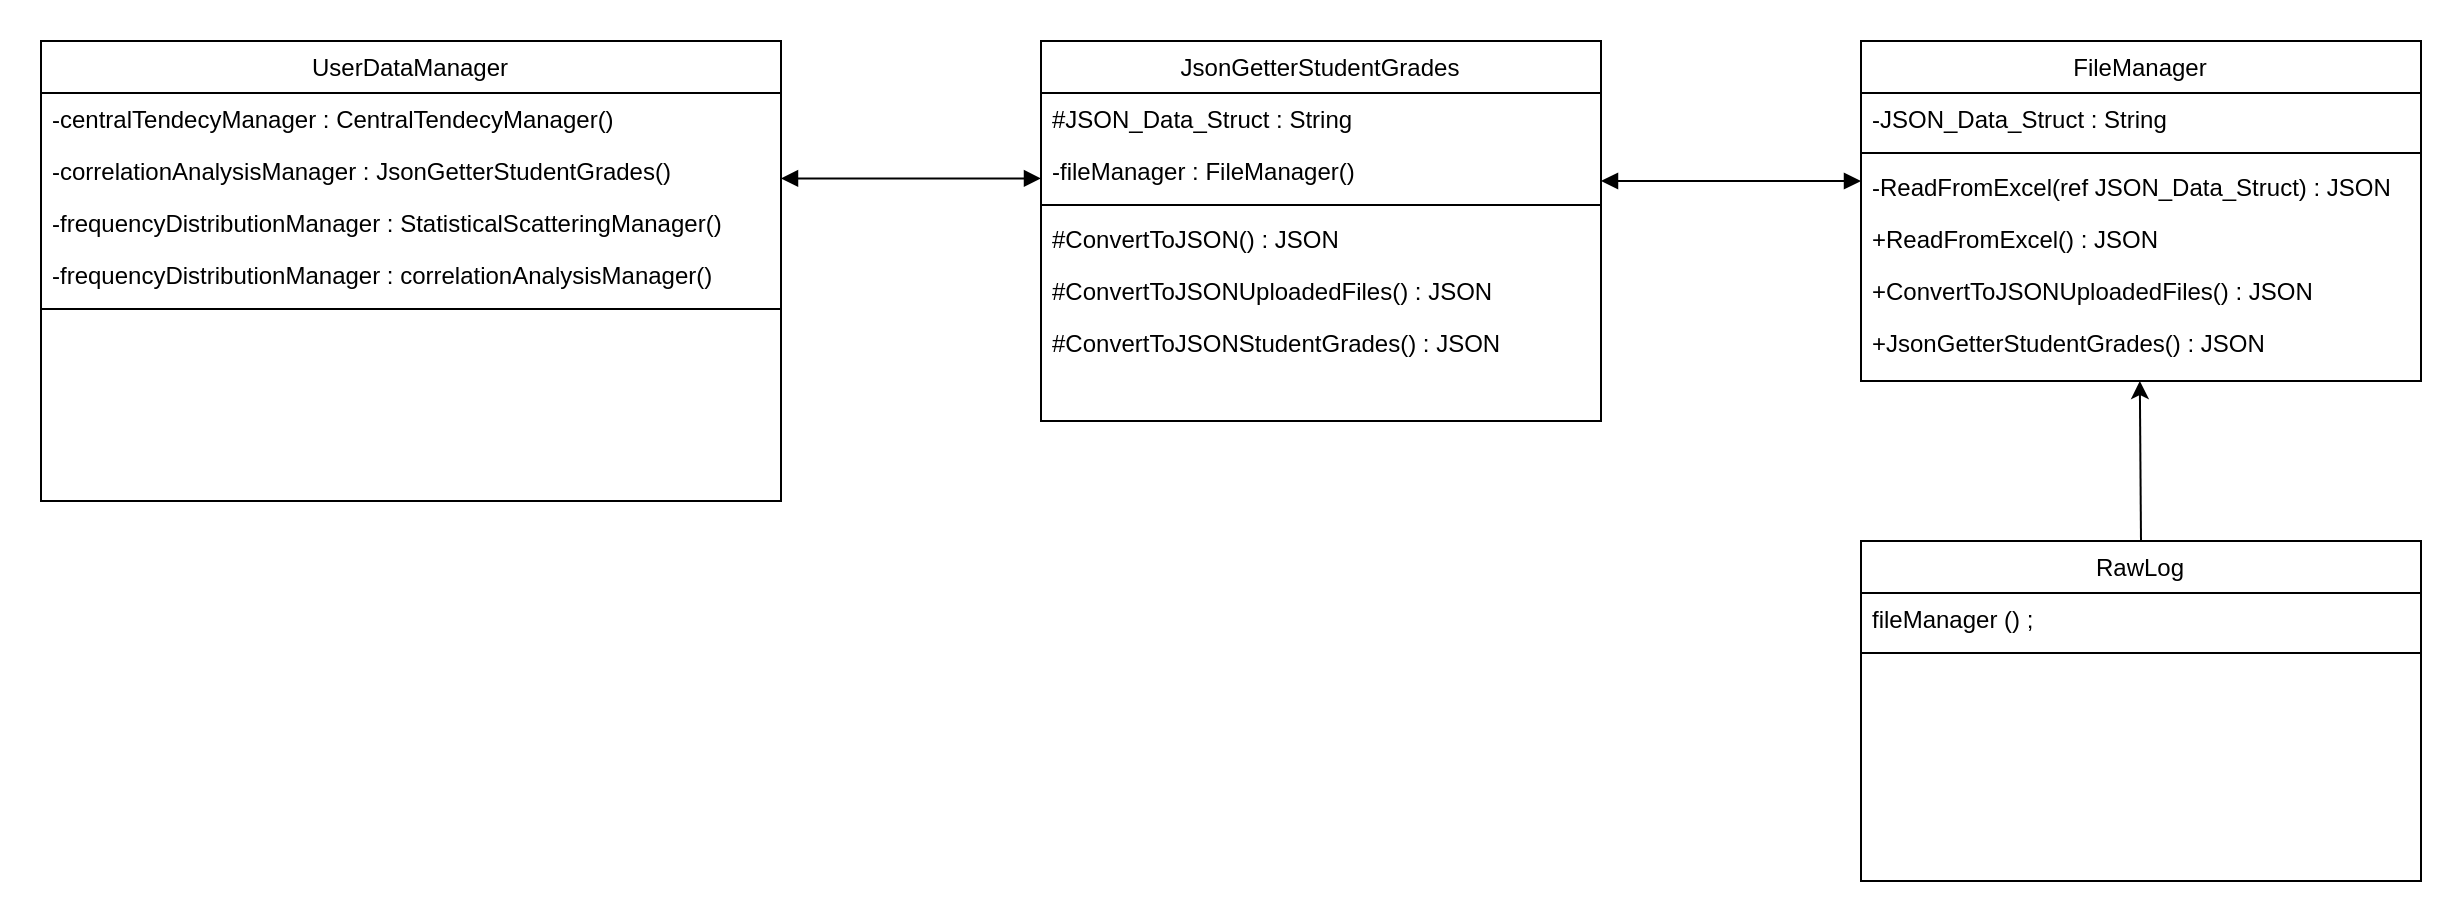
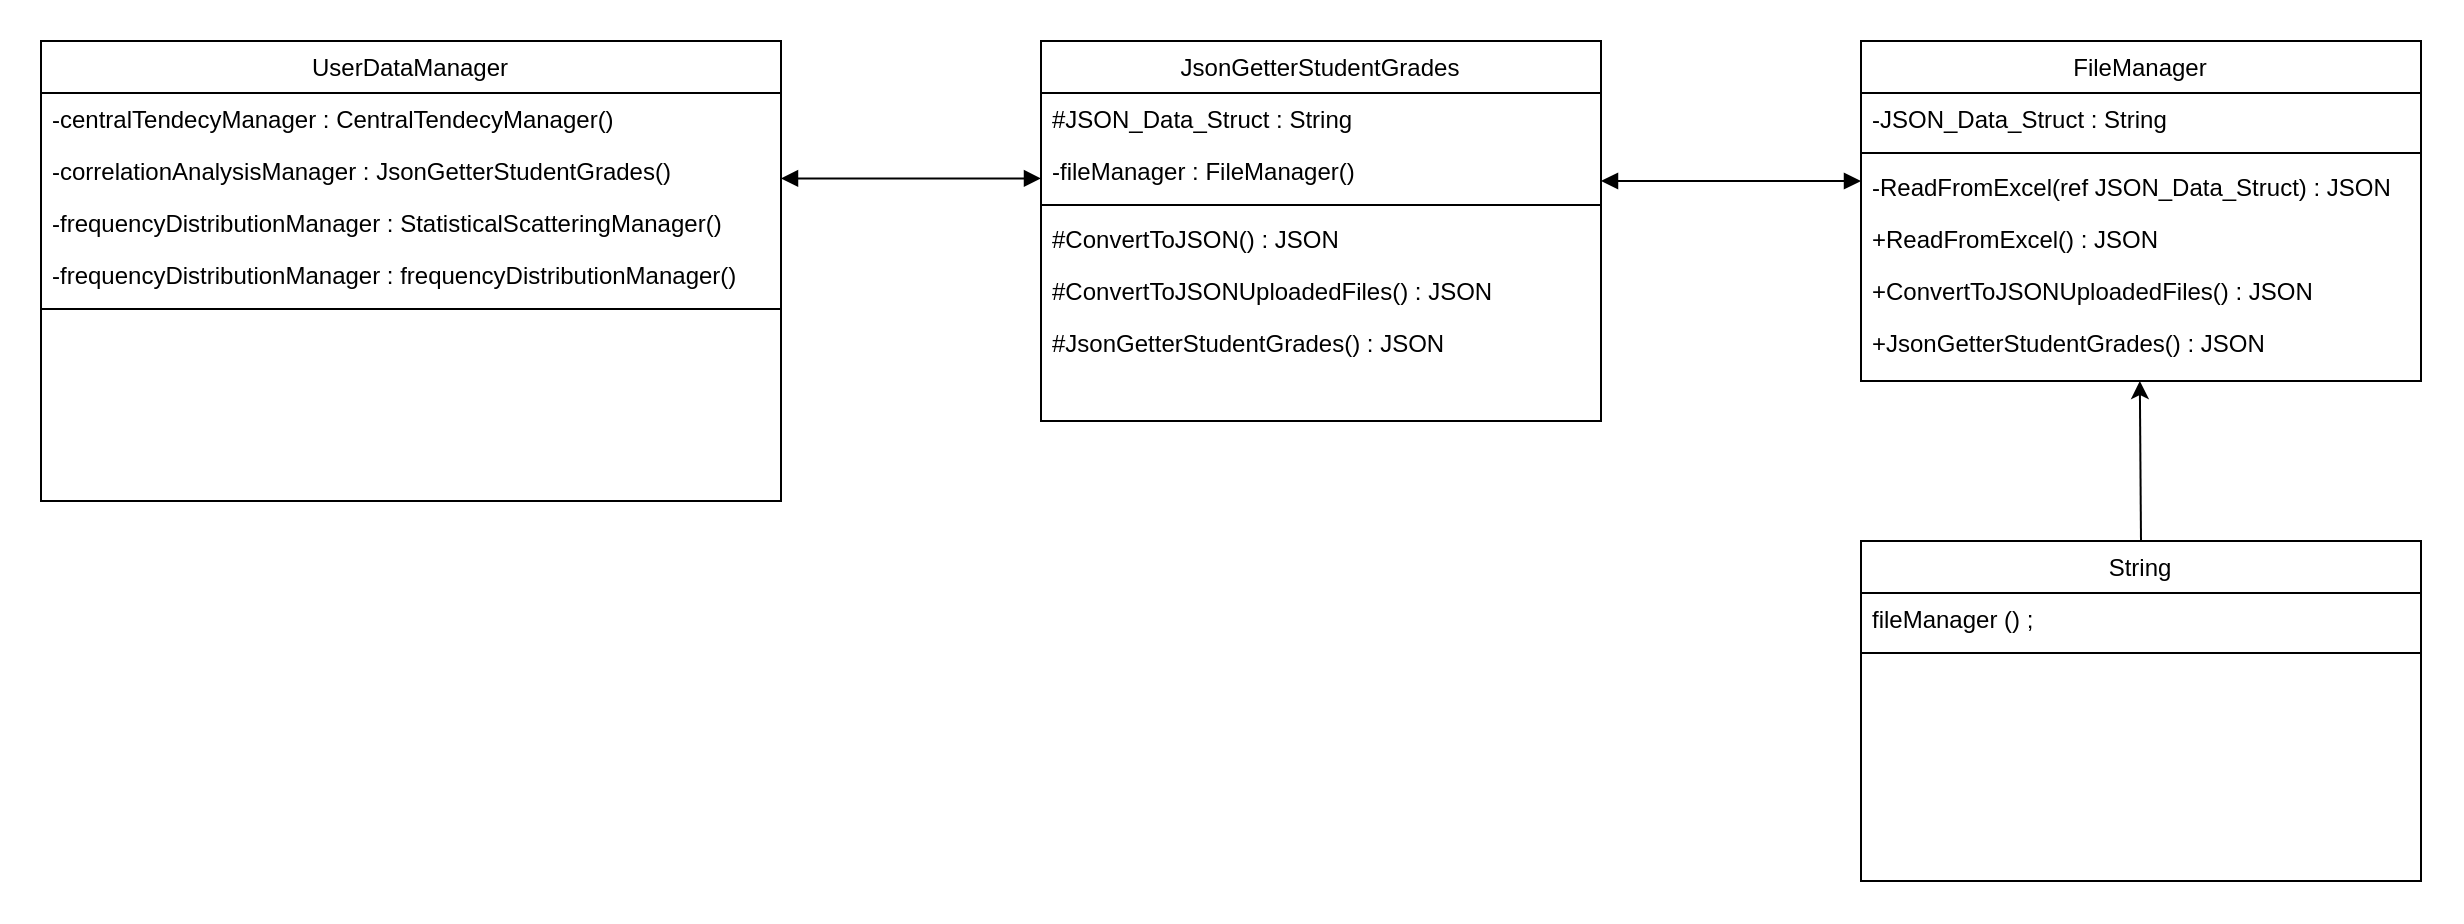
node "-frequencyDistributionManager : correlationAnalysisManager()": label "-frequencyDistributionManager : correlationAnalysisManager()" -> "-frequencyDistributionManager : frequencyDistributionManager()"
node "#ConvertToJSONStudentGrades() : JSON": label "#ConvertToJSONStudentGrades() : JSON" -> "#JsonGetterStudentGrades() : JSON"
node "RawLog": label "RawLog" -> "String"
